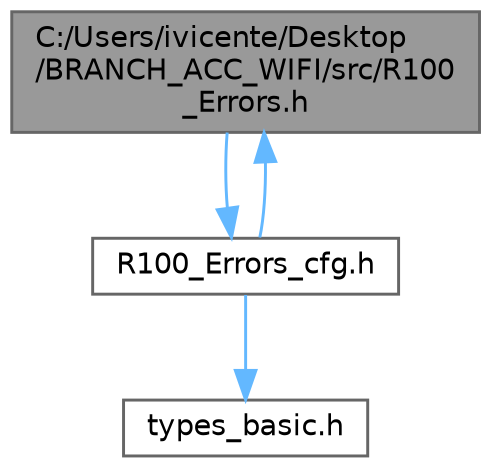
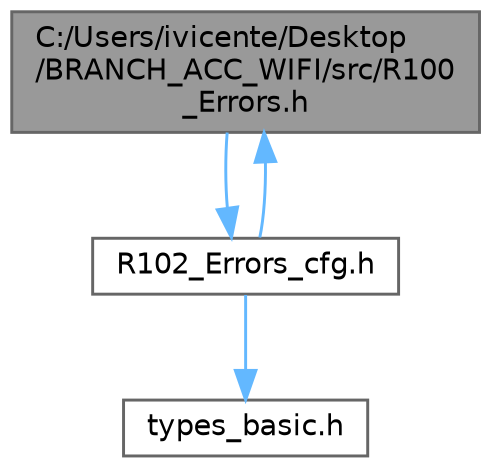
node "R100_Errors_cfg.h": label "R100_Errors_cfg.h" -> "R102_Errors_cfg.h"
